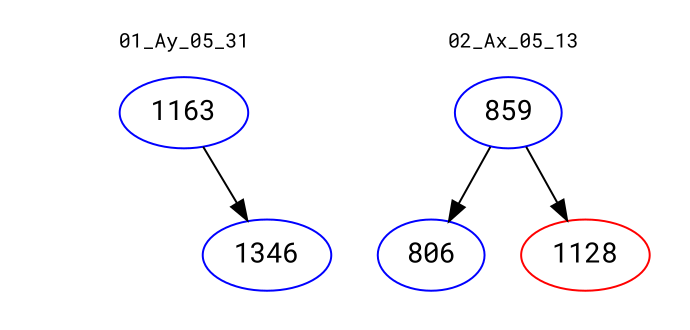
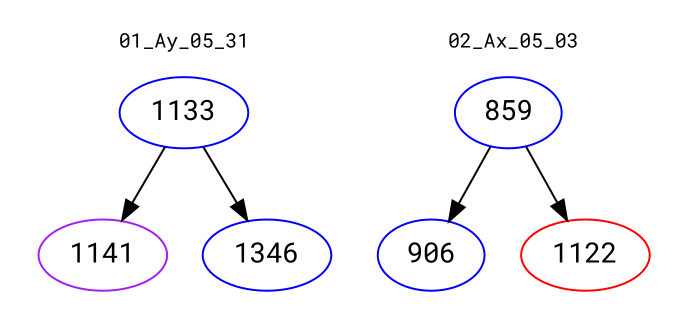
cluster "02_Ax_05_13": label "02_Ax_05_13" -> "02_Ax_05_03"
node "1163": label "1163" -> "1133"
node "1141": added
node "806": label "806" -> "906"
node "1128": label "1128" -> "1122"
